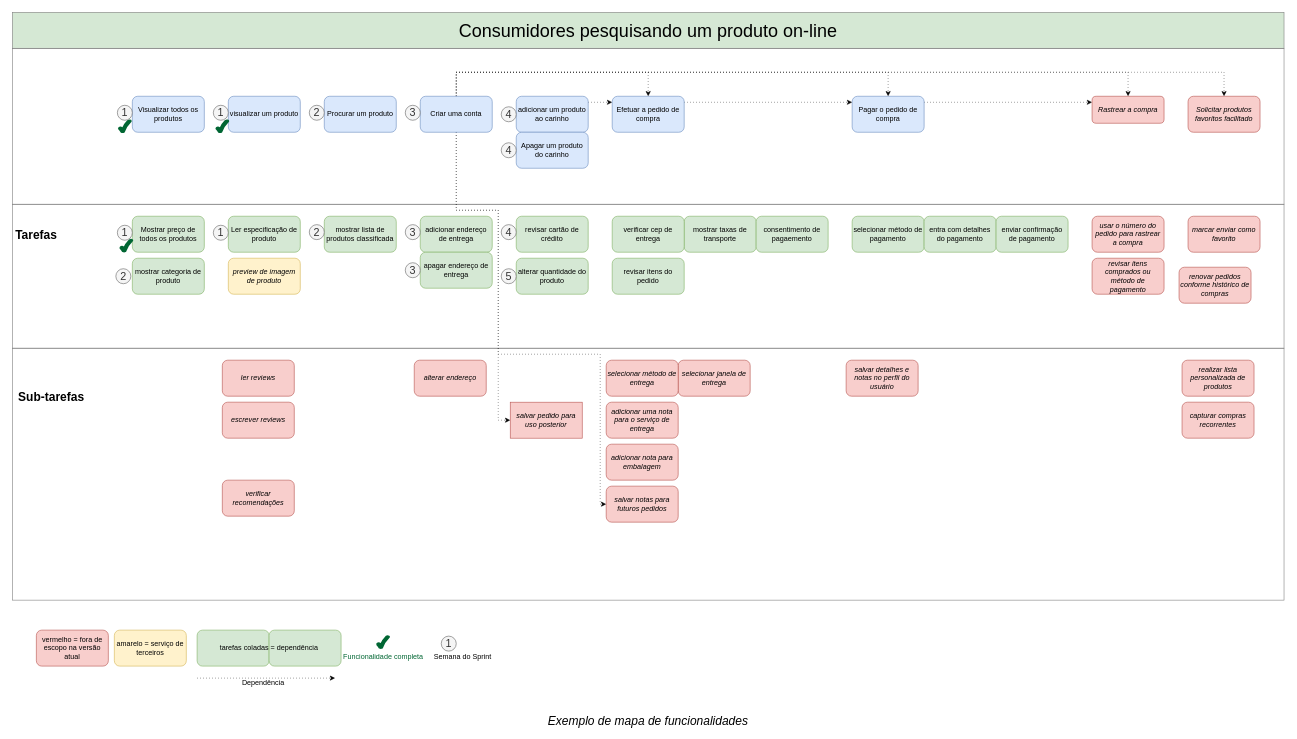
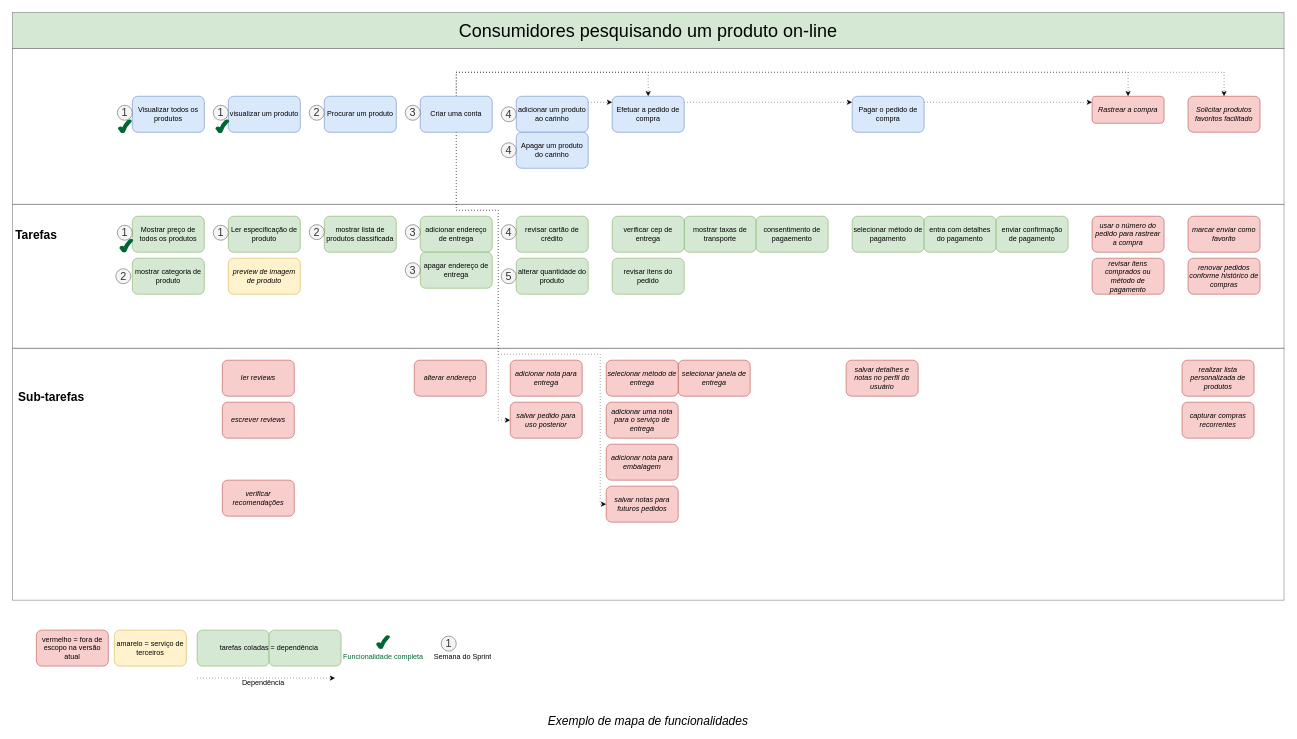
edge "Criar uma conta" -> "Pagar o pedido de compra": removed
node "renovar pedidos conforme histórico de compras": moved (1215, 285) -> (1224, 276)
node "adicionar nota para entrega": added
node "salvar pedido para uso posterior": shape rectangle -> rounded rectangle
